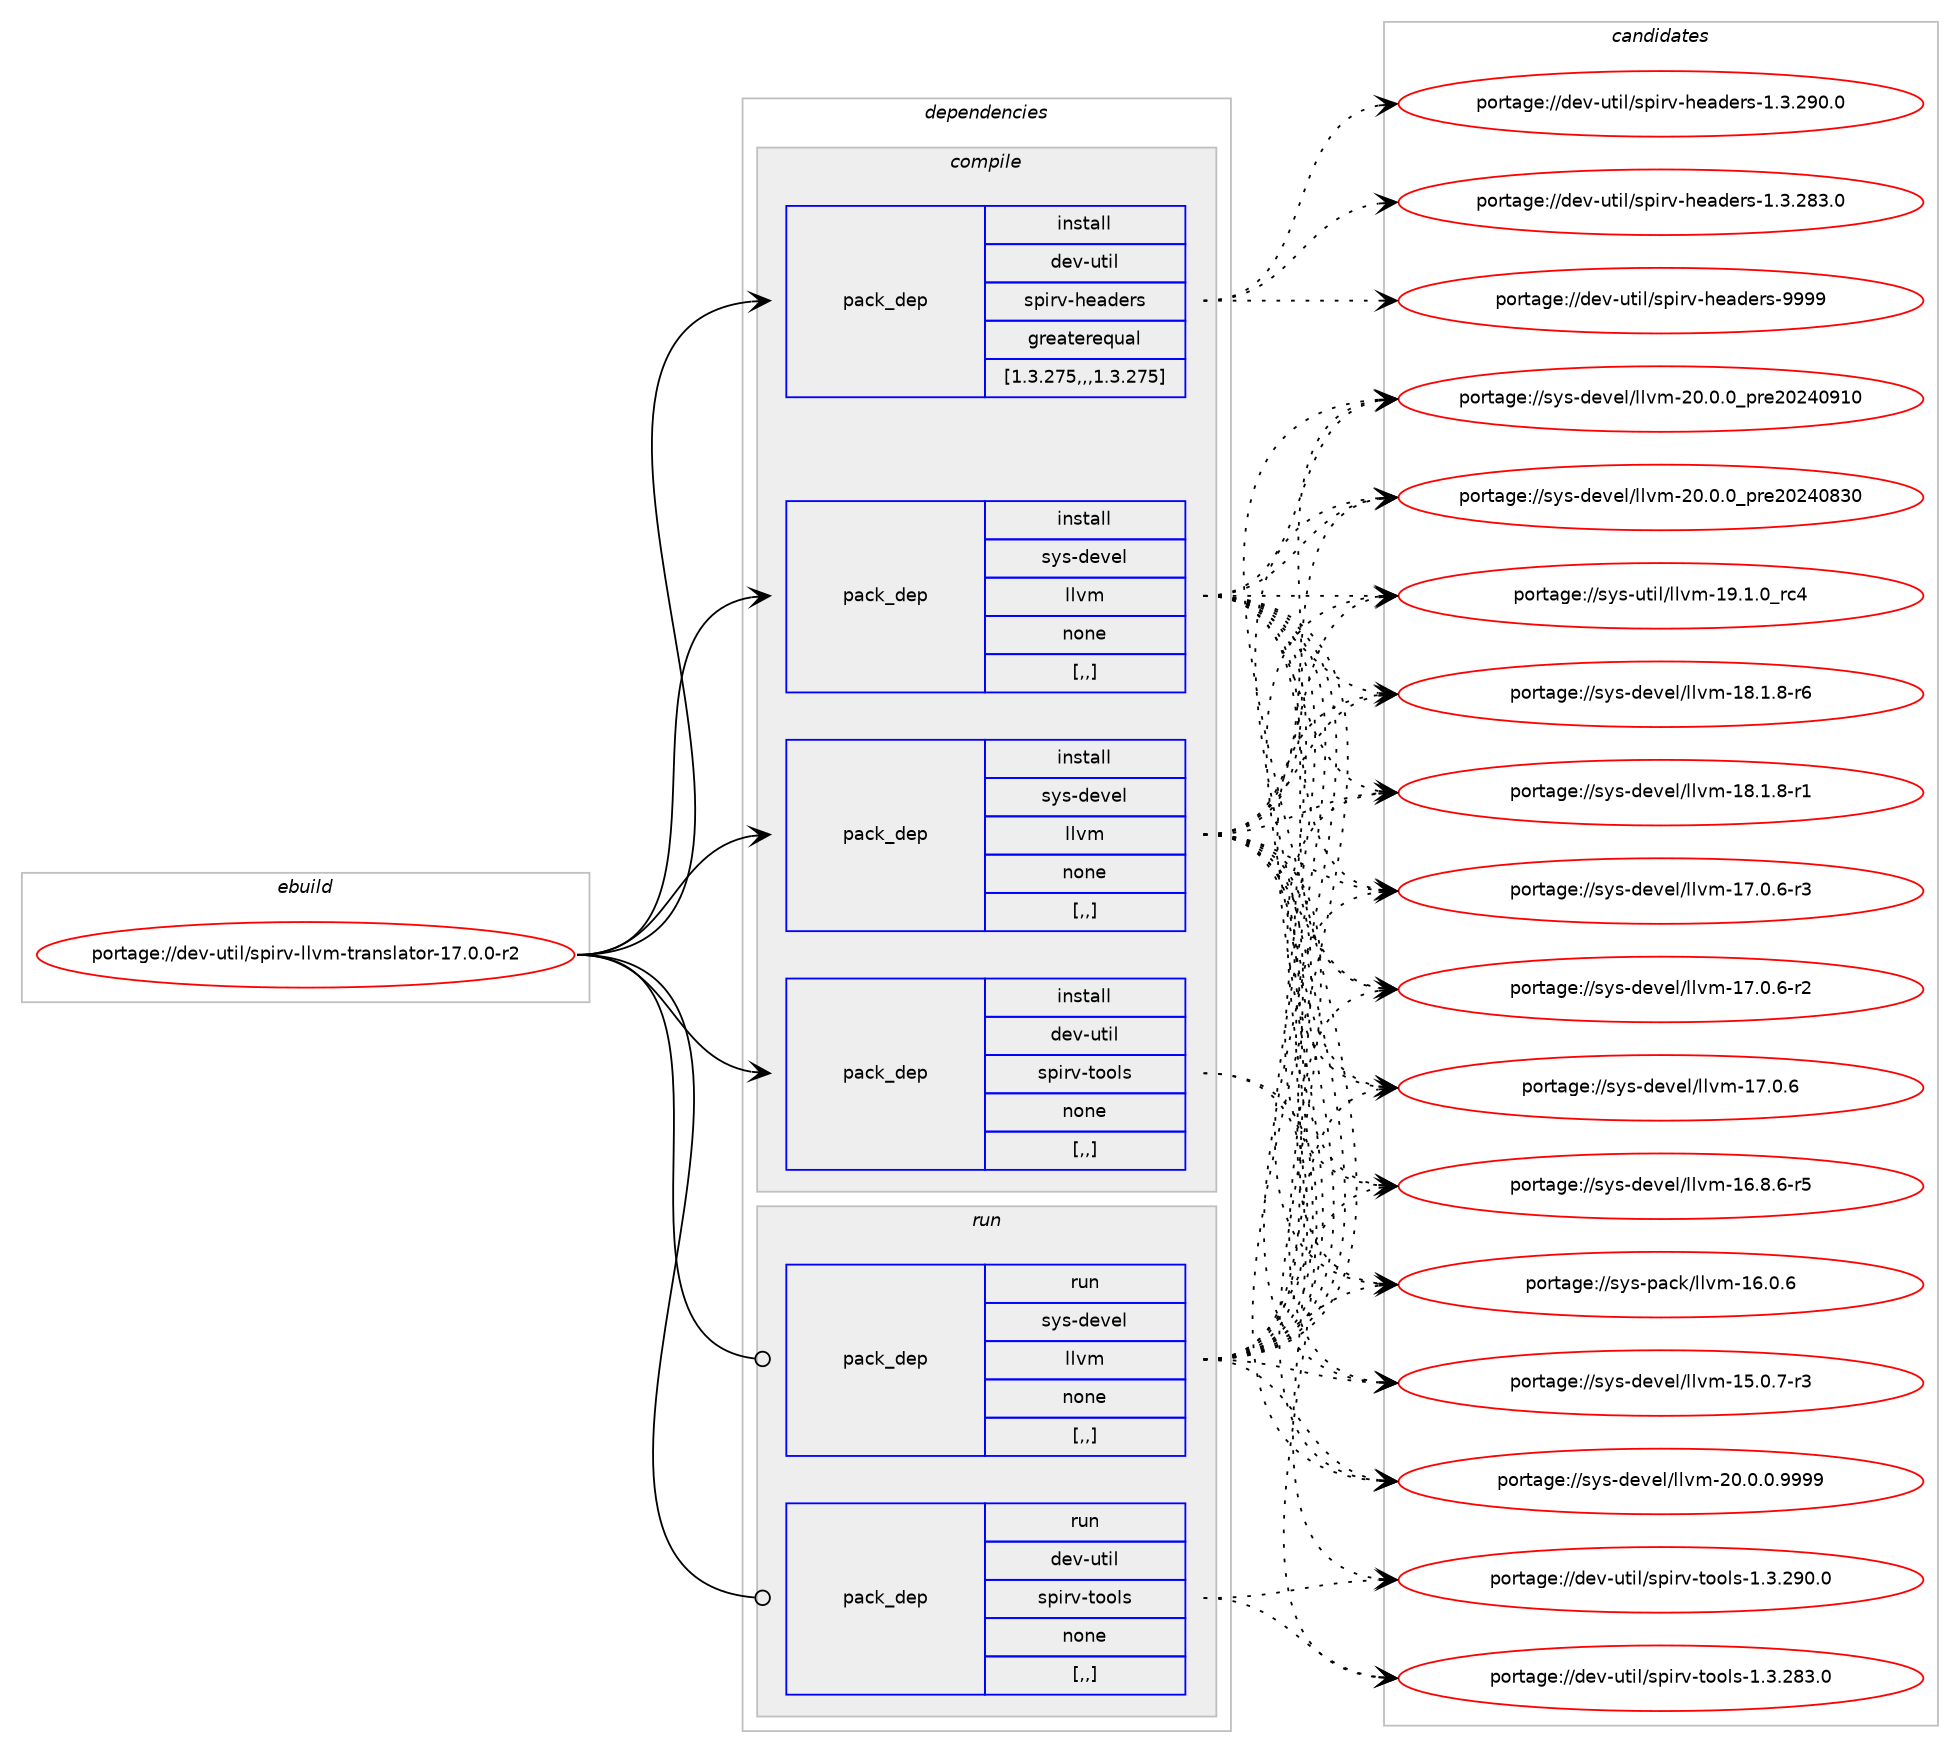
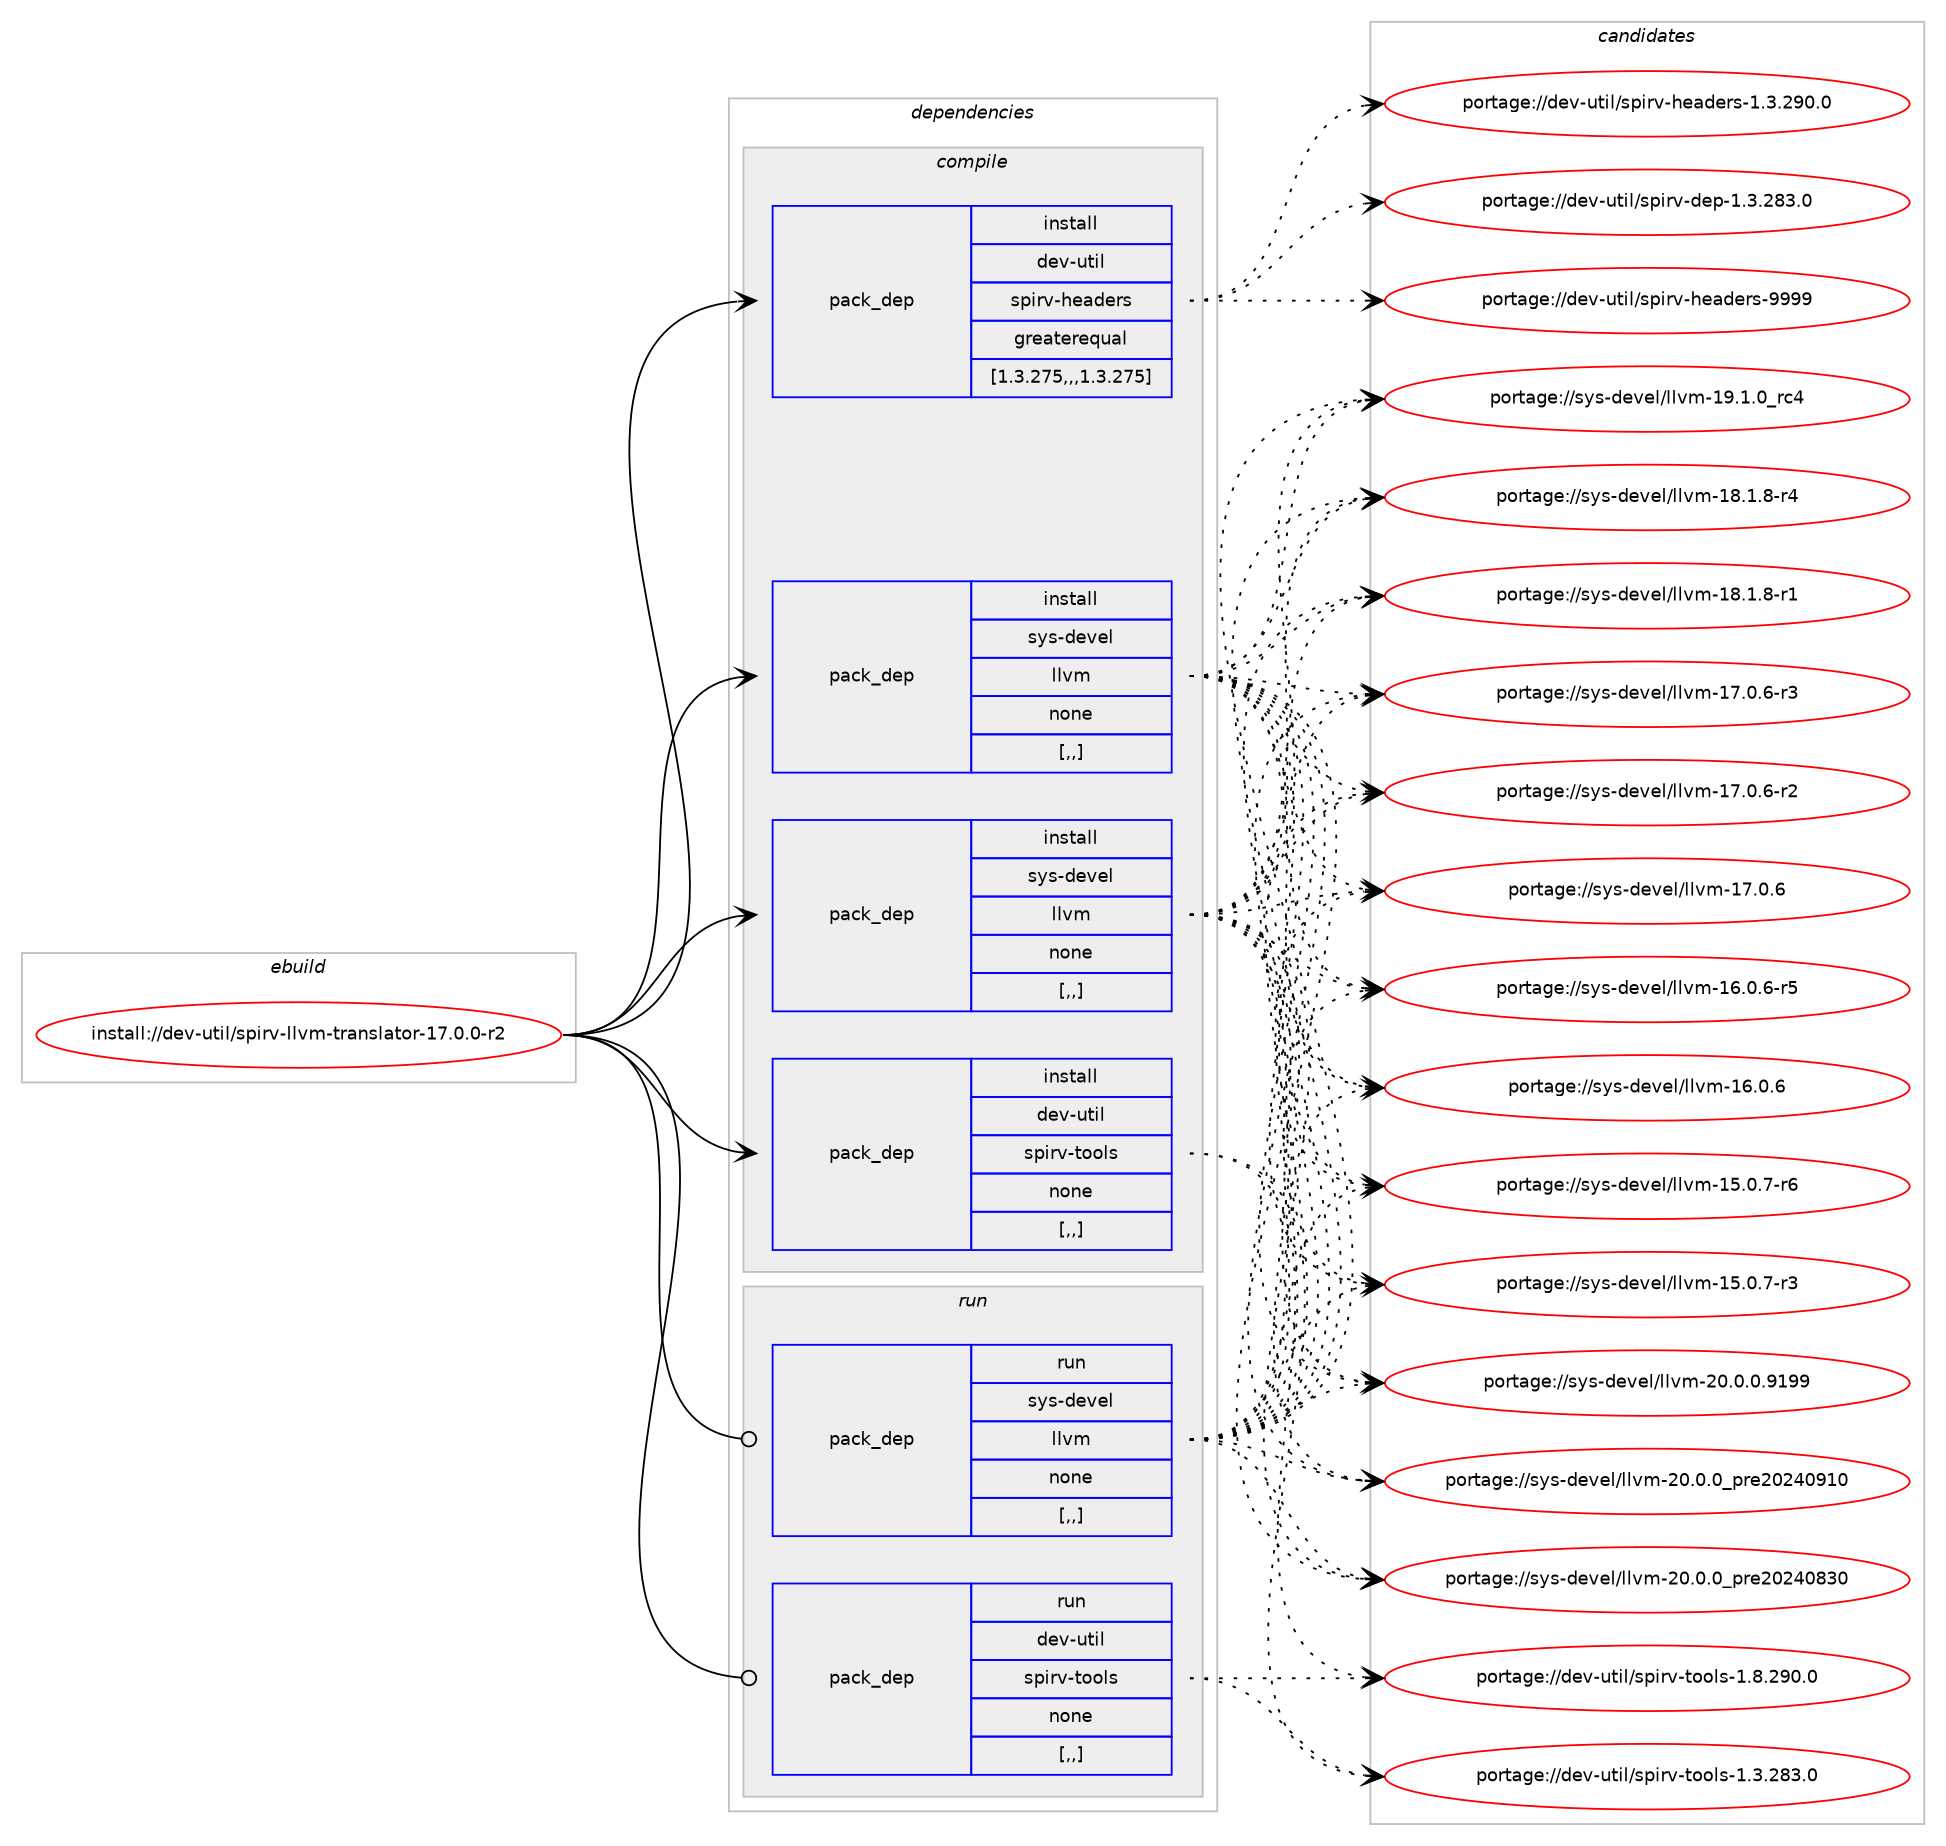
node "portage://dev-util/spirv-headers-1.3.283.0": label "portage://dev-util/spirv-headers-1.3.283.0" -> "portage://dev-util/spirv-dep-1.3.283.0"
node "portage://sys-util/llvm-19.1.0_rc4": label "portage://sys-util/llvm-19.1.0_rc4" -> "portage://sys-devel/llvm-19.1.0_rc4"
node "portage://sys-devel/llvm-18.1.8-r6": label "portage://sys-devel/llvm-18.1.8-r6" -> "portage://sys-devel/llvm-18.1.8-r4"
node "portage://dev-util/spirv-llvm-translator-17.0.0-r2": label "portage://dev-util/spirv-llvm-translator-17.0.0-r2" -> "install://dev-util/spirv-llvm-translator-17.0.0-r2"
node "portage://sys-devel/llvm-15.0.7-r6": added
node "portage://sys-devel/llvm-16.8.6-r5": label "portage://sys-devel/llvm-16.8.6-r5" -> "portage://sys-devel/llvm-16.0.6-r5"
node "portage://sys-pack/llvm-16.0.6": label "portage://sys-pack/llvm-16.0.6" -> "portage://sys-devel/llvm-16.0.6"
node "portage://sys-devel/llvm-20.0.0.9999": label "portage://sys-devel/llvm-20.0.0.9999" -> "portage://sys-devel/llvm-20.0.0.9199"
node "portage://dev-util/spirv-tools-1.3.290.0": label "portage://dev-util/spirv-tools-1.3.290.0" -> "portage://dev-util/spirv-tools-1.8.290.0"
